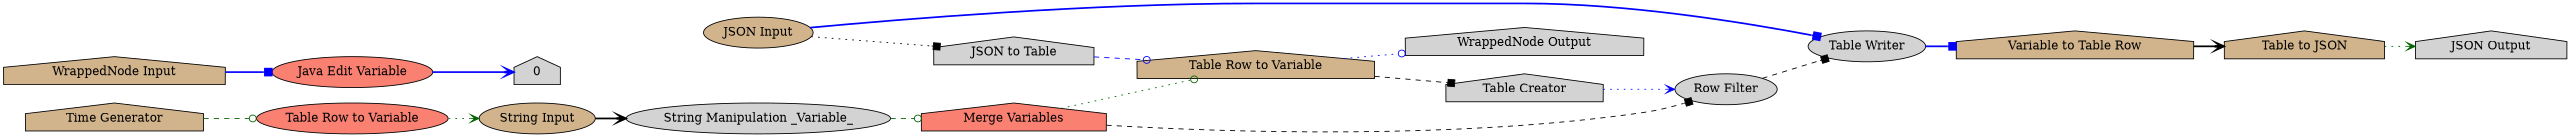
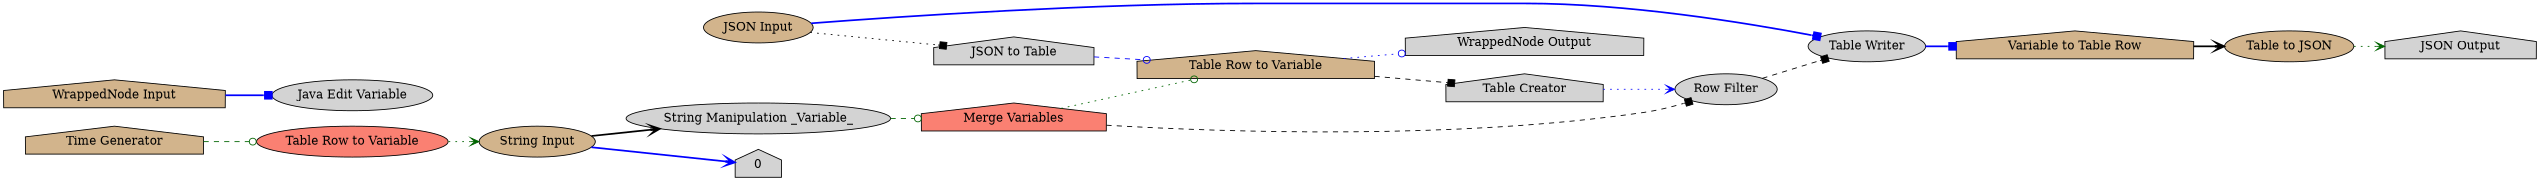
node "Table to JSON": shape house -> ellipse
node "Java Edit Variable": fillcolor salmon -> lightgrey
edge "Java Edit Variable" -> "0": now "String Input" -> "0"
